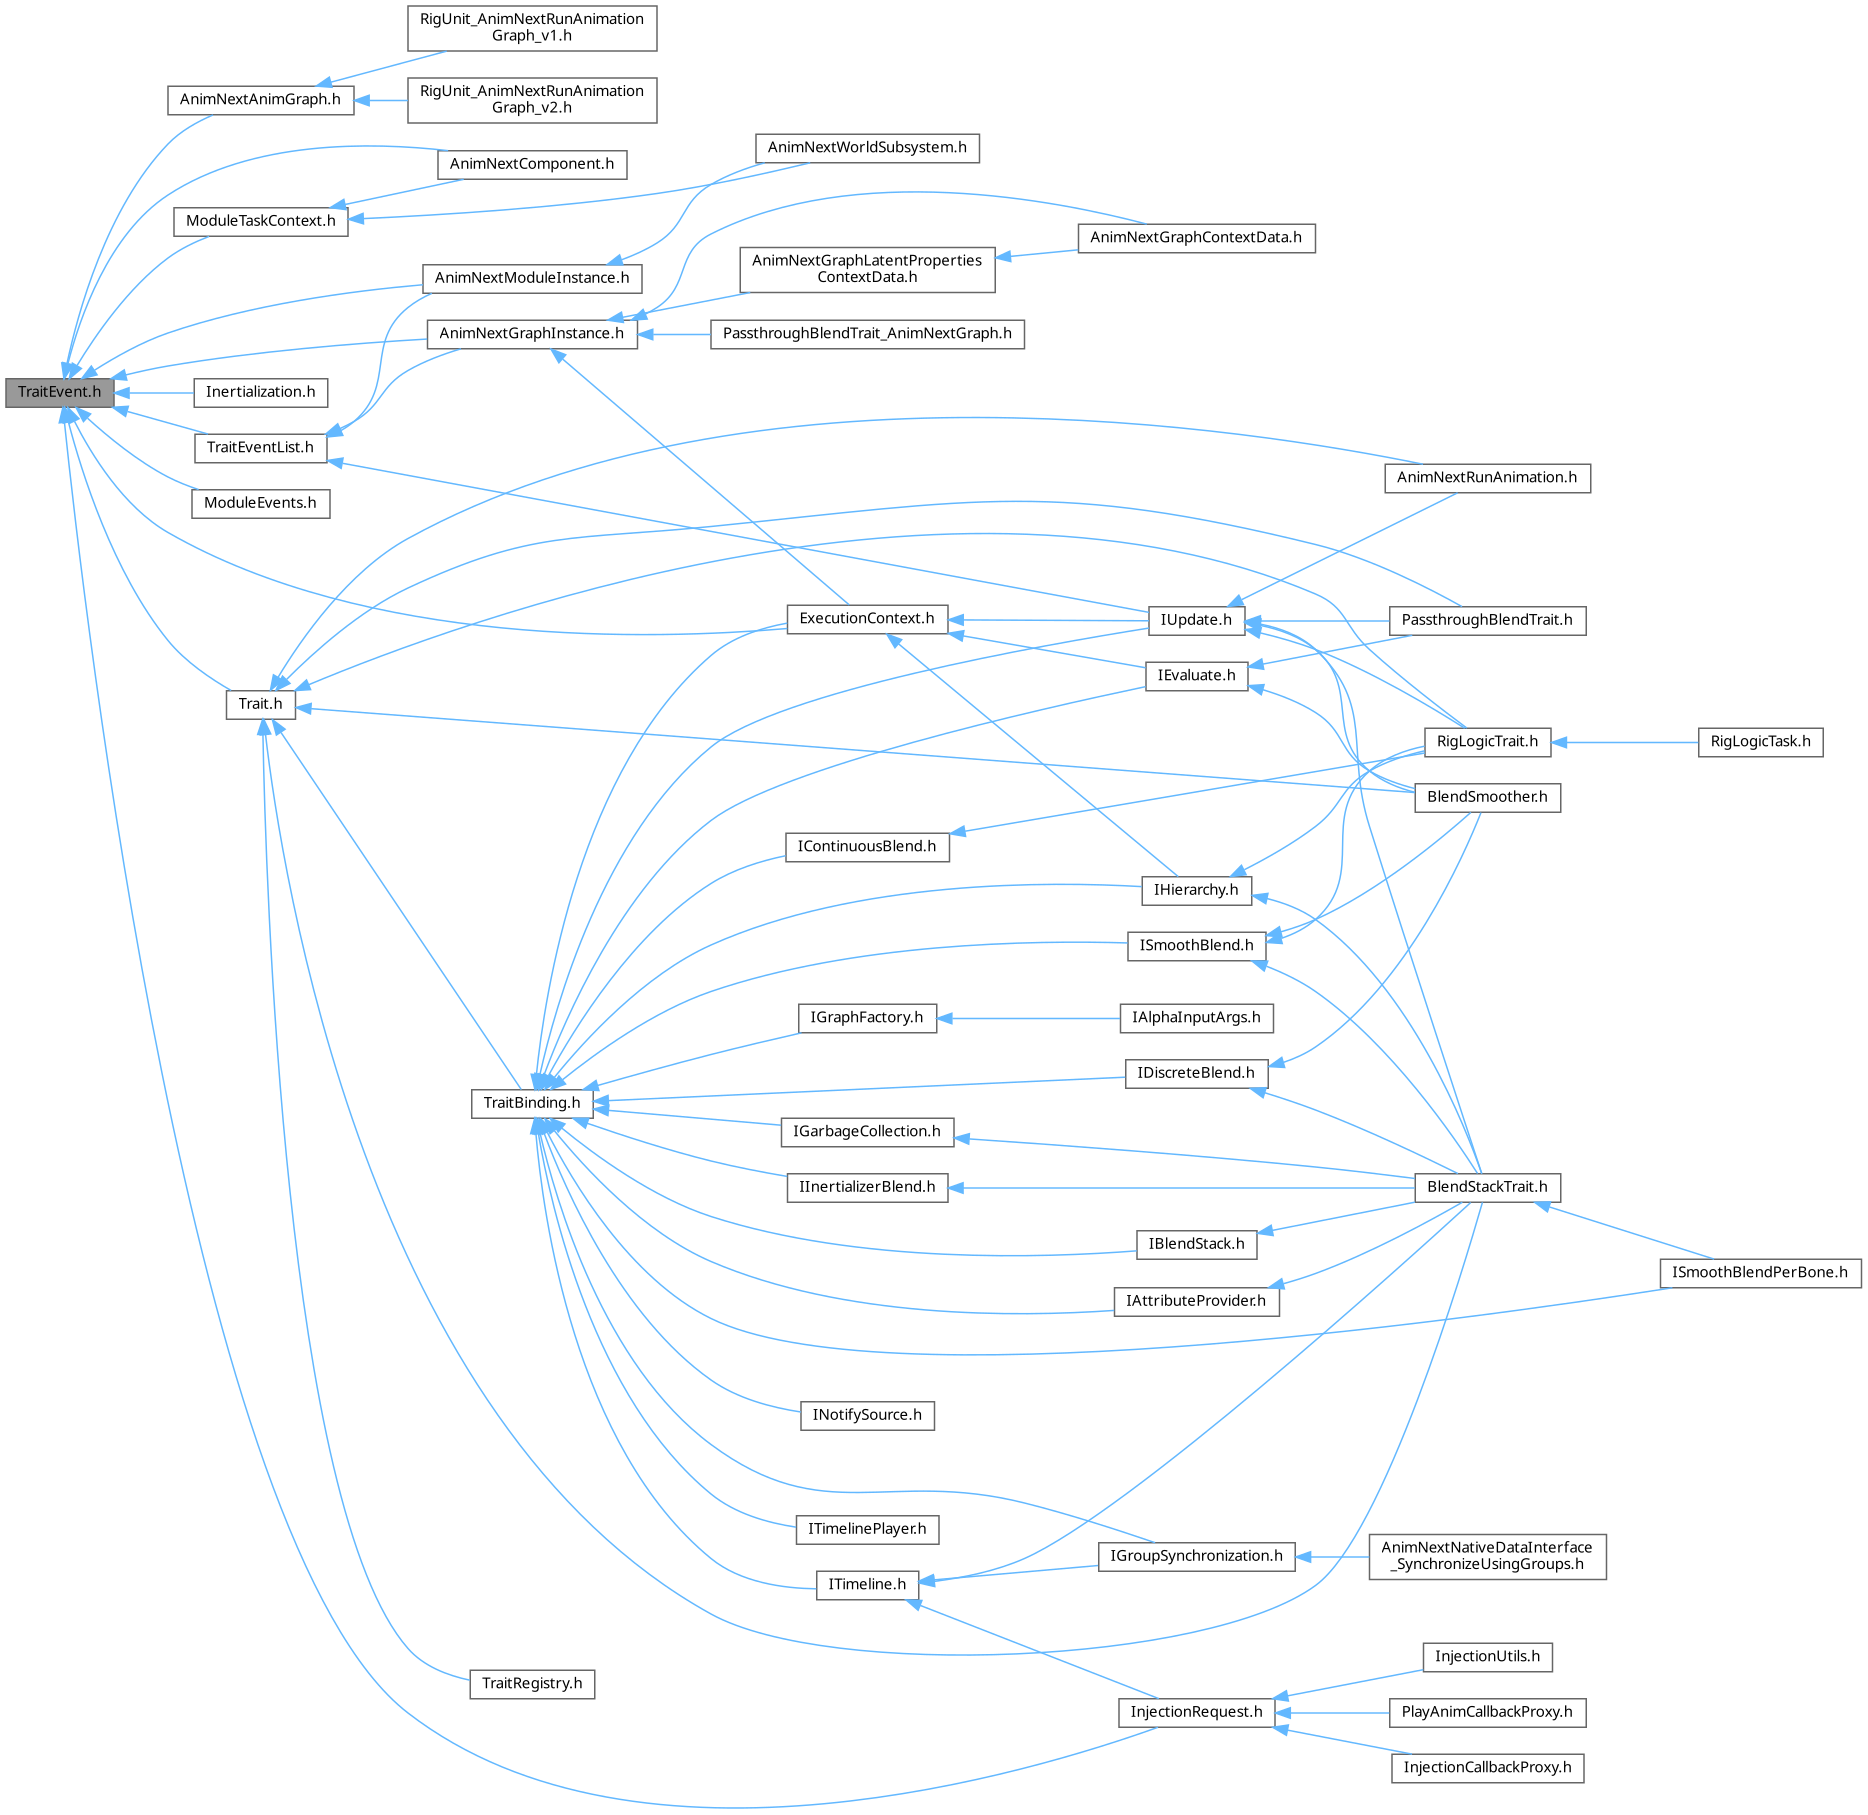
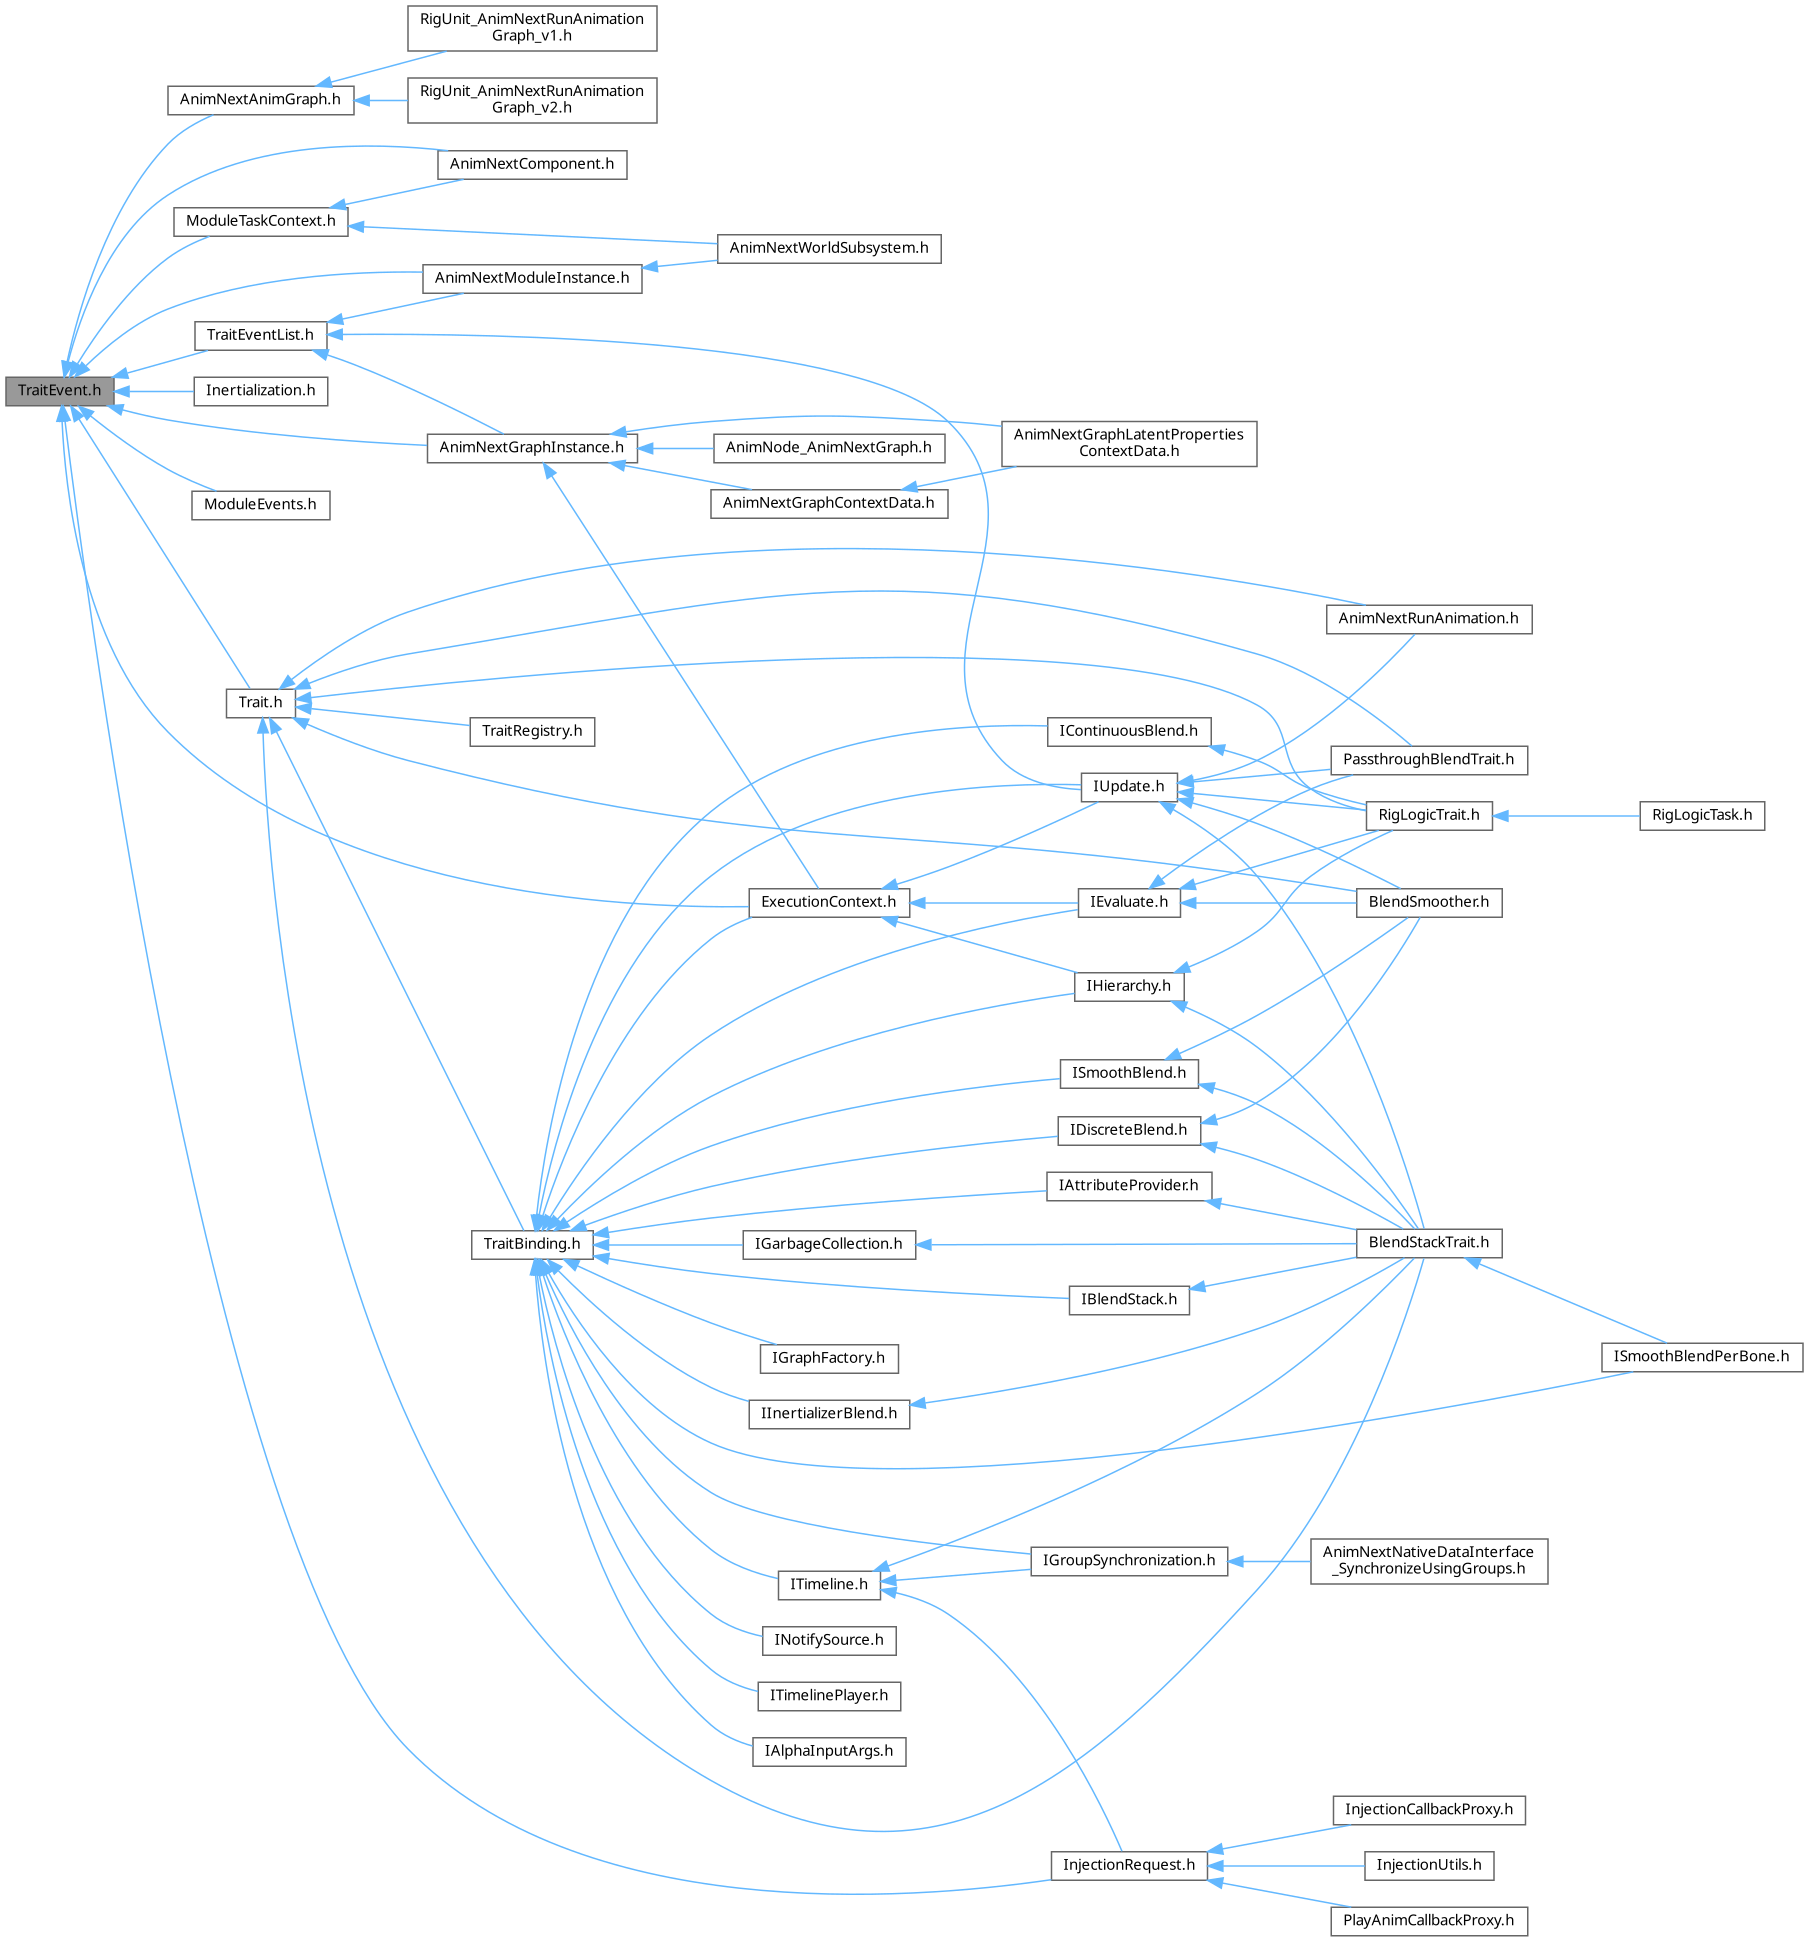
edge "AnimNextGraphContextData.h" -> "AnimNextGraphLatentProperties ContextData.h": reversed
node "PassthroughBlendTrait_AnimNextGraph.h": label "PassthroughBlendTrait_AnimNextGraph.h" -> "AnimNode_AnimNextGraph.h"
edge "RigLogicTrait.h" -> "ISmoothBlend.h": now "RigLogicTrait.h" -> "IEvaluate.h"
edge "IAlphaInputArgs.h" -> "IGraphFactory.h": now "IAlphaInputArgs.h" -> "TraitBinding.h"
